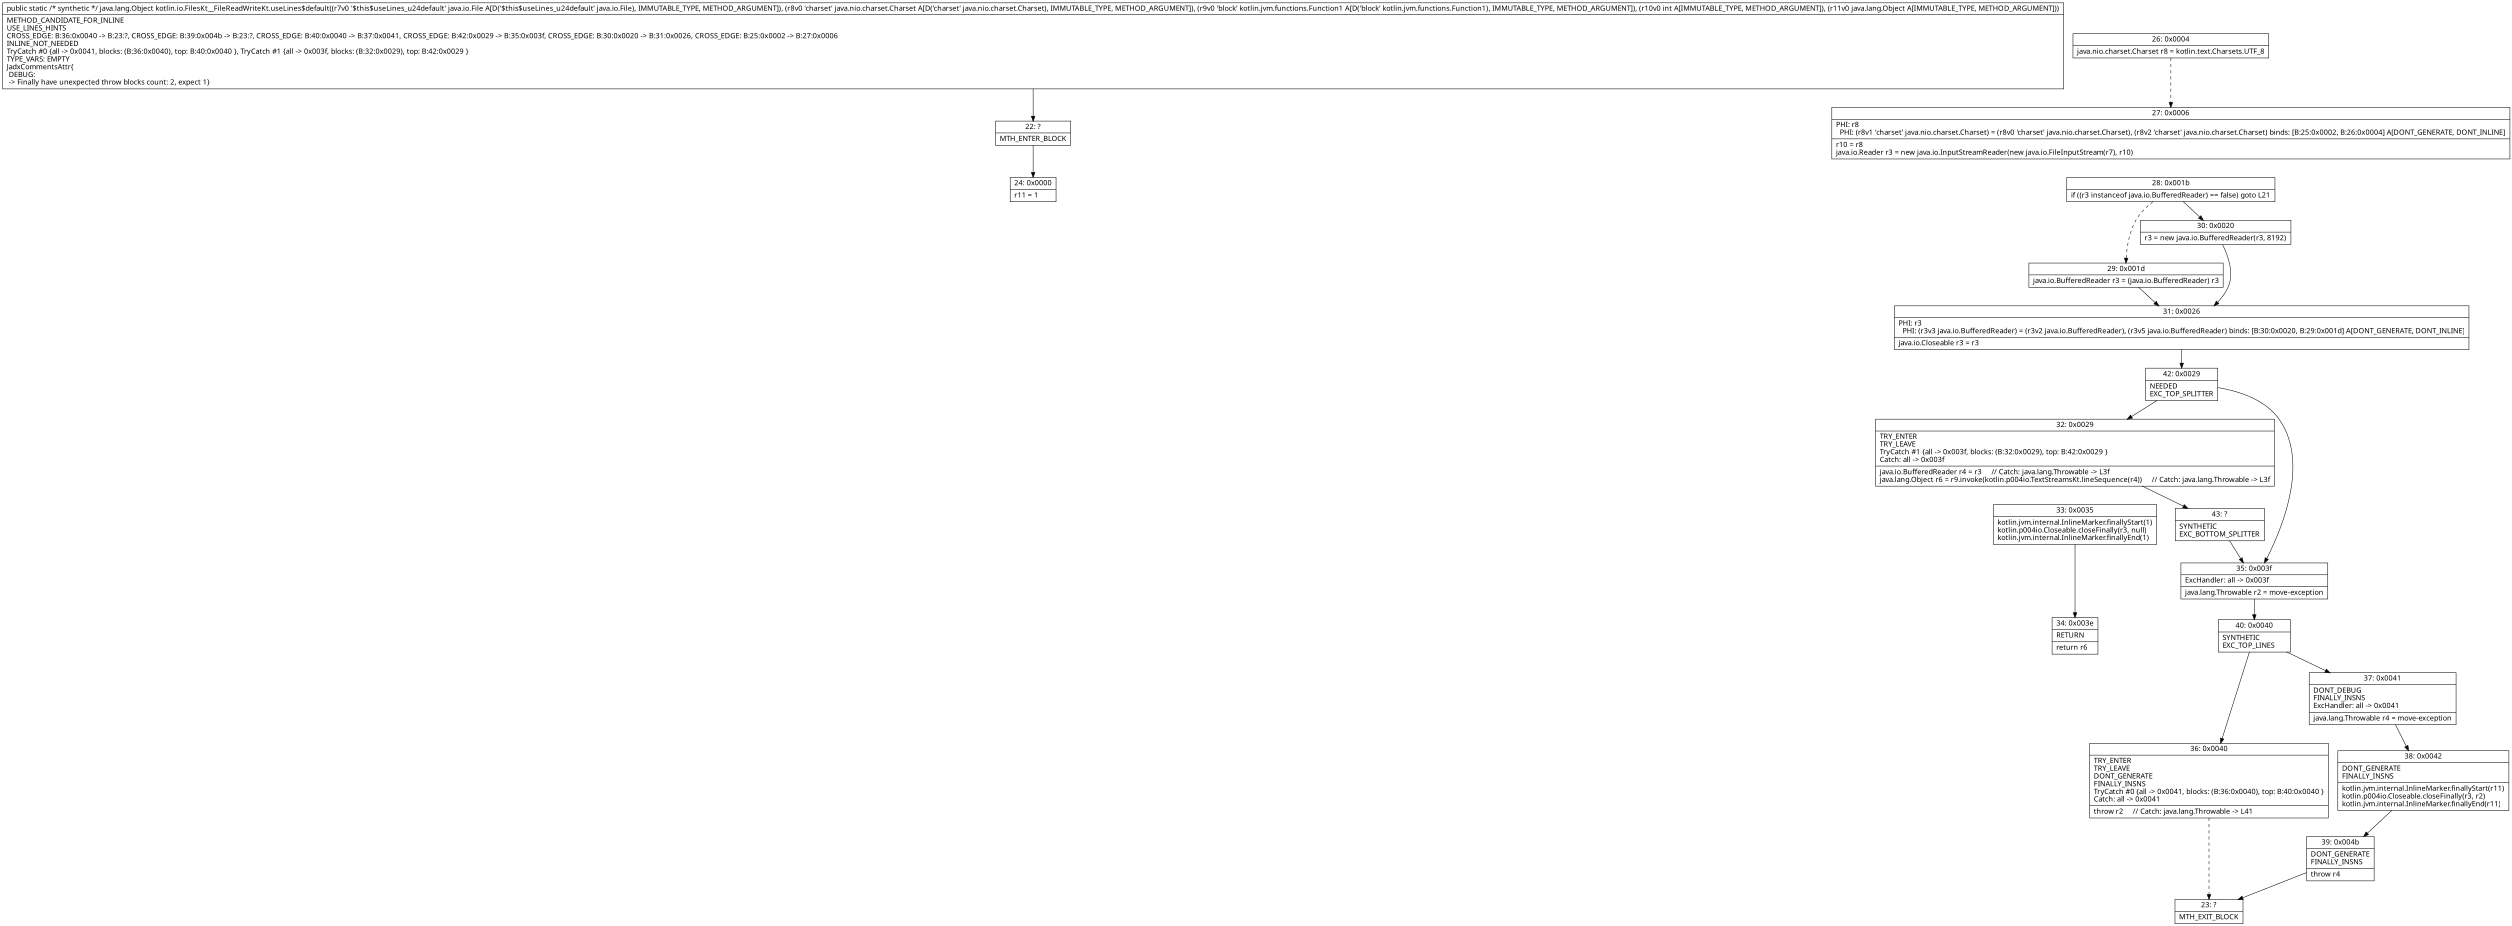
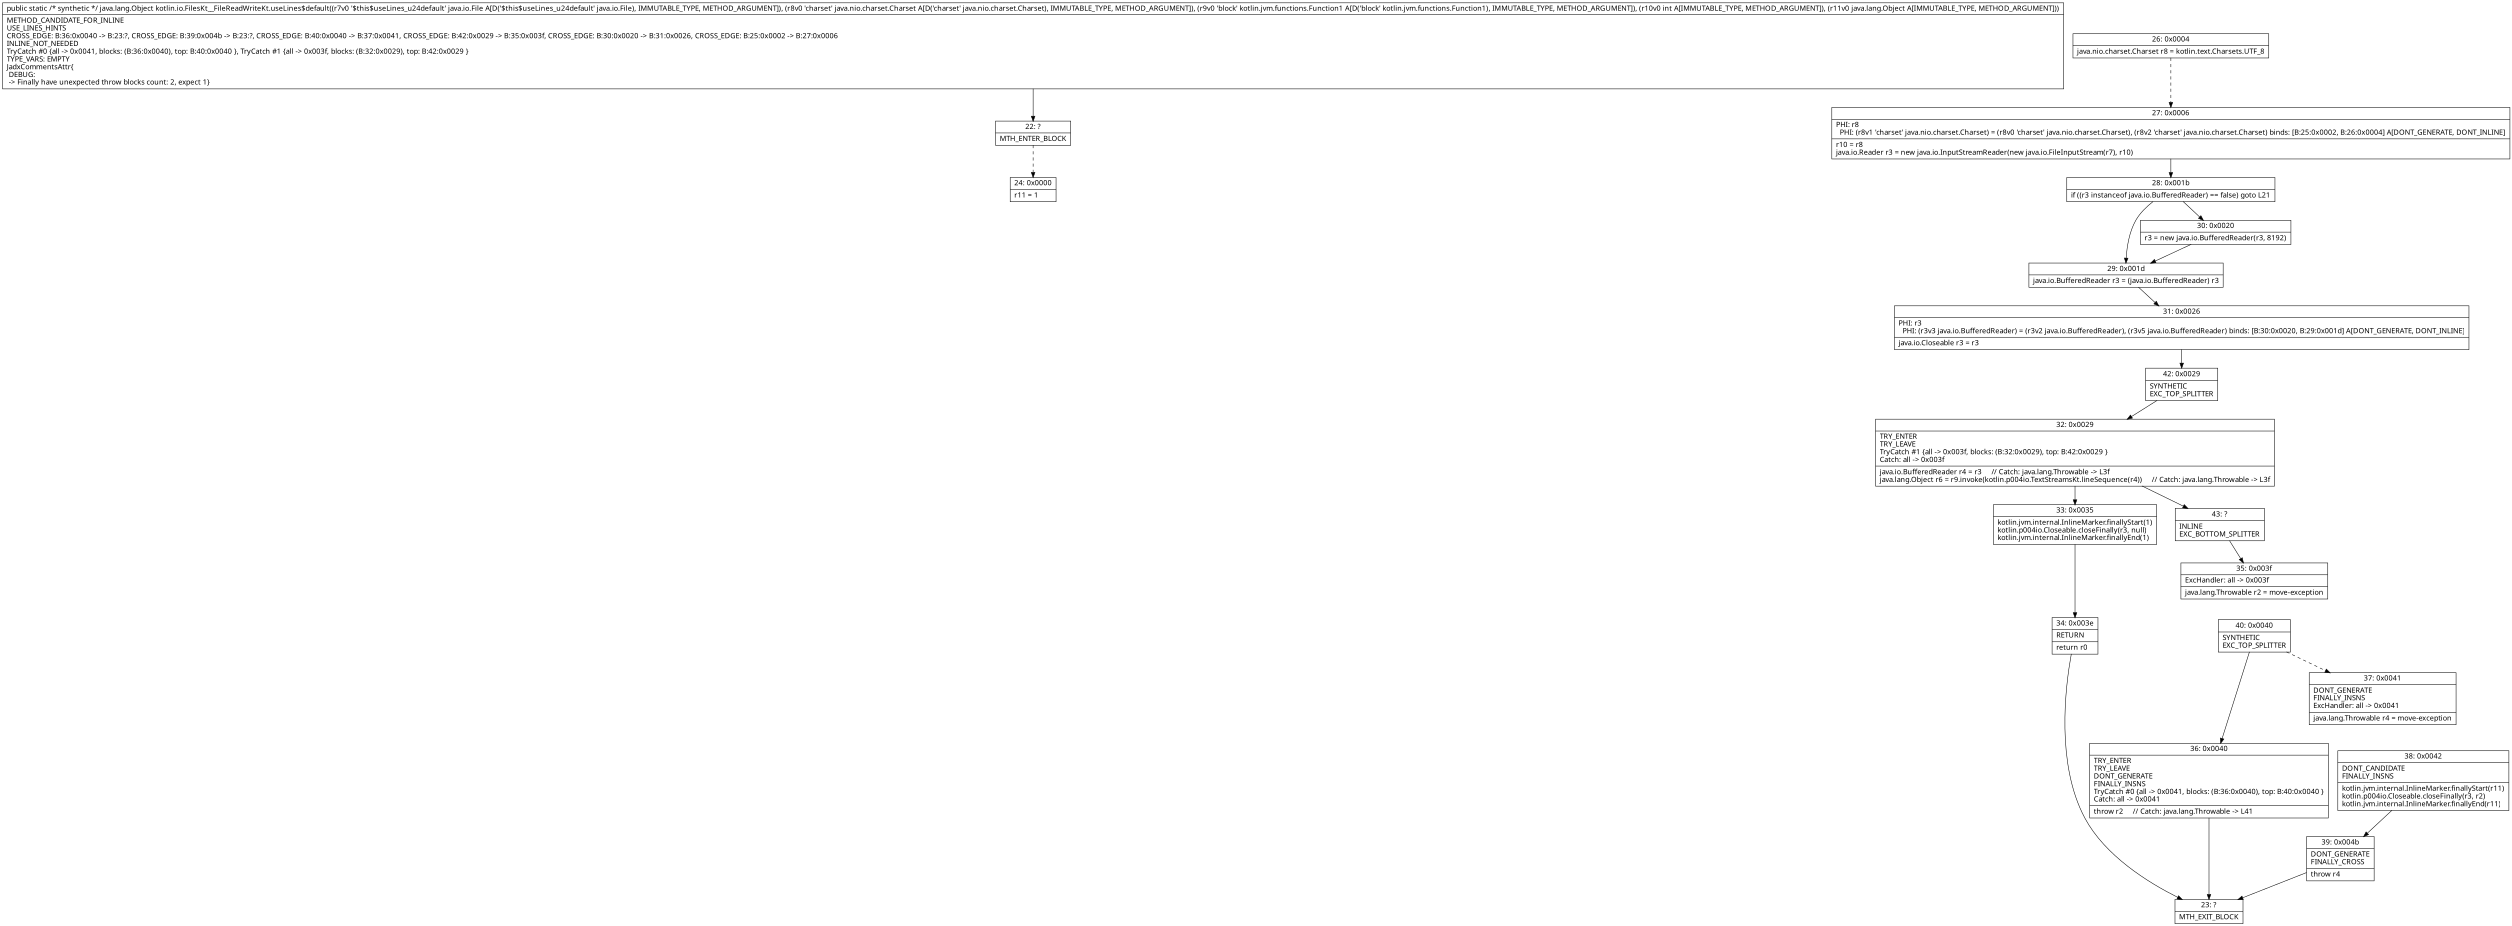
edge "22: ?" -> "24: 0x0000": style solid -> dashed
edge "27: 0x0006" -> "28: 0x001b": added
edge "28: 0x001b" -> "29: 0x001d": style dashed -> solid
edge "30: 0x0020" -> "31: 0x0026": now "30: 0x0020" -> "29: 0x001d"
node "42: 0x0029": text "NEEDED" -> "SYNTHETIC"
edge "42: 0x0029" -> "35: 0x003f": removed
edge "32: 0x0029" -> "33: 0x0035": added
node "43: ?": text "SYNTHETIC" -> "INLINE"
edge "35: 0x003f" -> "40: 0x0040": removed
node "40: 0x0040": text "EXC_TOP_LINES" -> "EXC_TOP_SPLITTER"
node "34: 0x003e": text "return r6" -> "return r0"
edge "40: 0x0040" -> "37: 0x0041": style solid -> dashed
node "37: 0x0041": text "DONT_DEBUG" -> "DONT_GENERATE"
edge "37: 0x0041" -> "38: 0x0042": removed
node "38: 0x0042": text "DONT_GENERATE" -> "DONT_CANDIDATE"
edge "34: 0x003e" -> "23: ?": added
edge "36: 0x0040" -> "23: ?": style dashed -> solid
node "39: 0x004b": text "FINALLY_INSNS" -> "FINALLY_CROSS"
